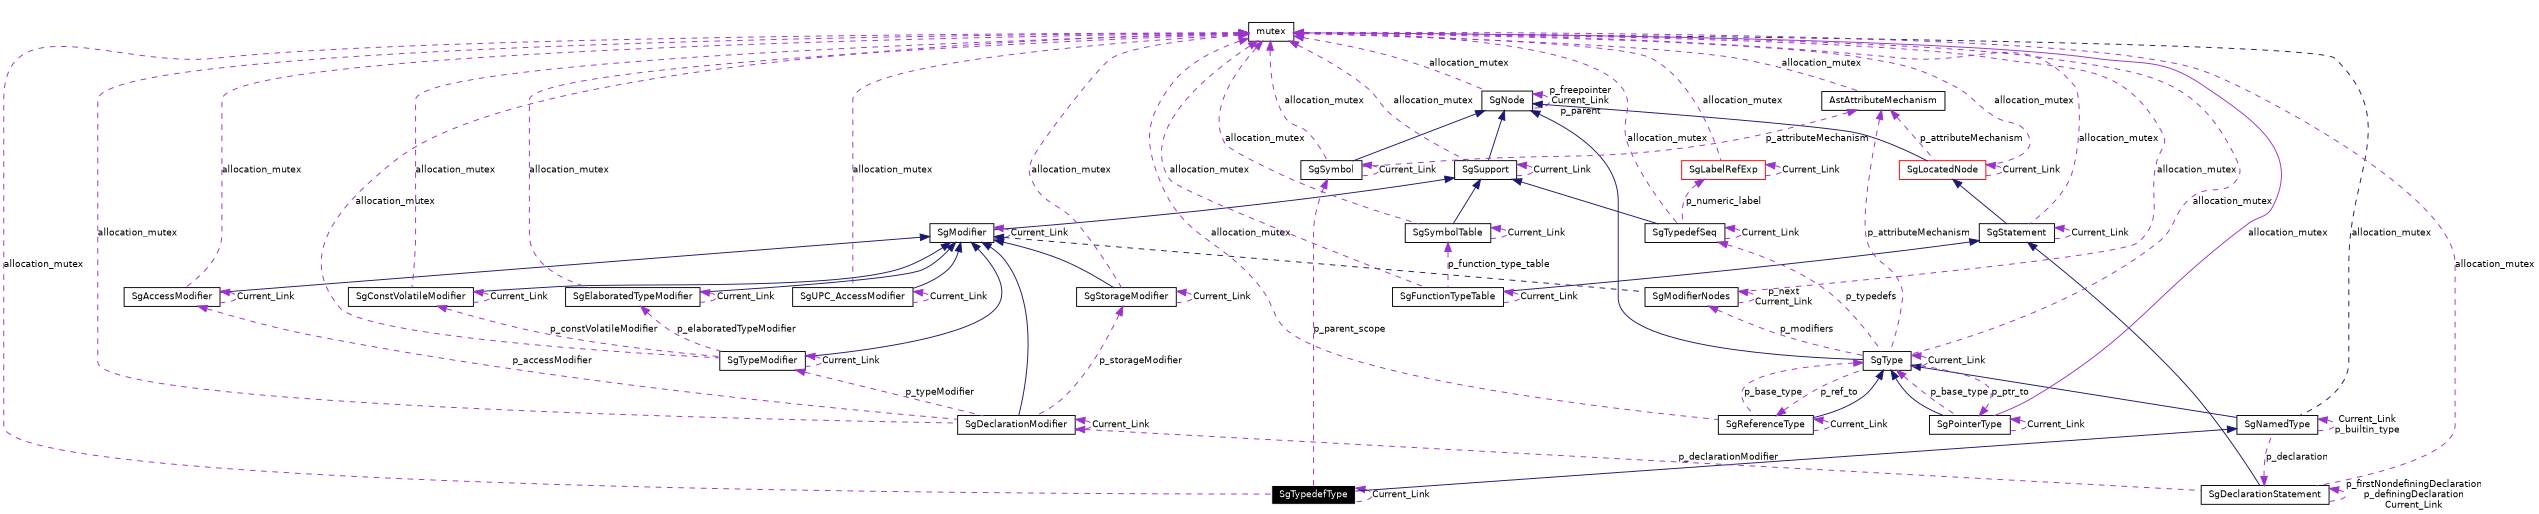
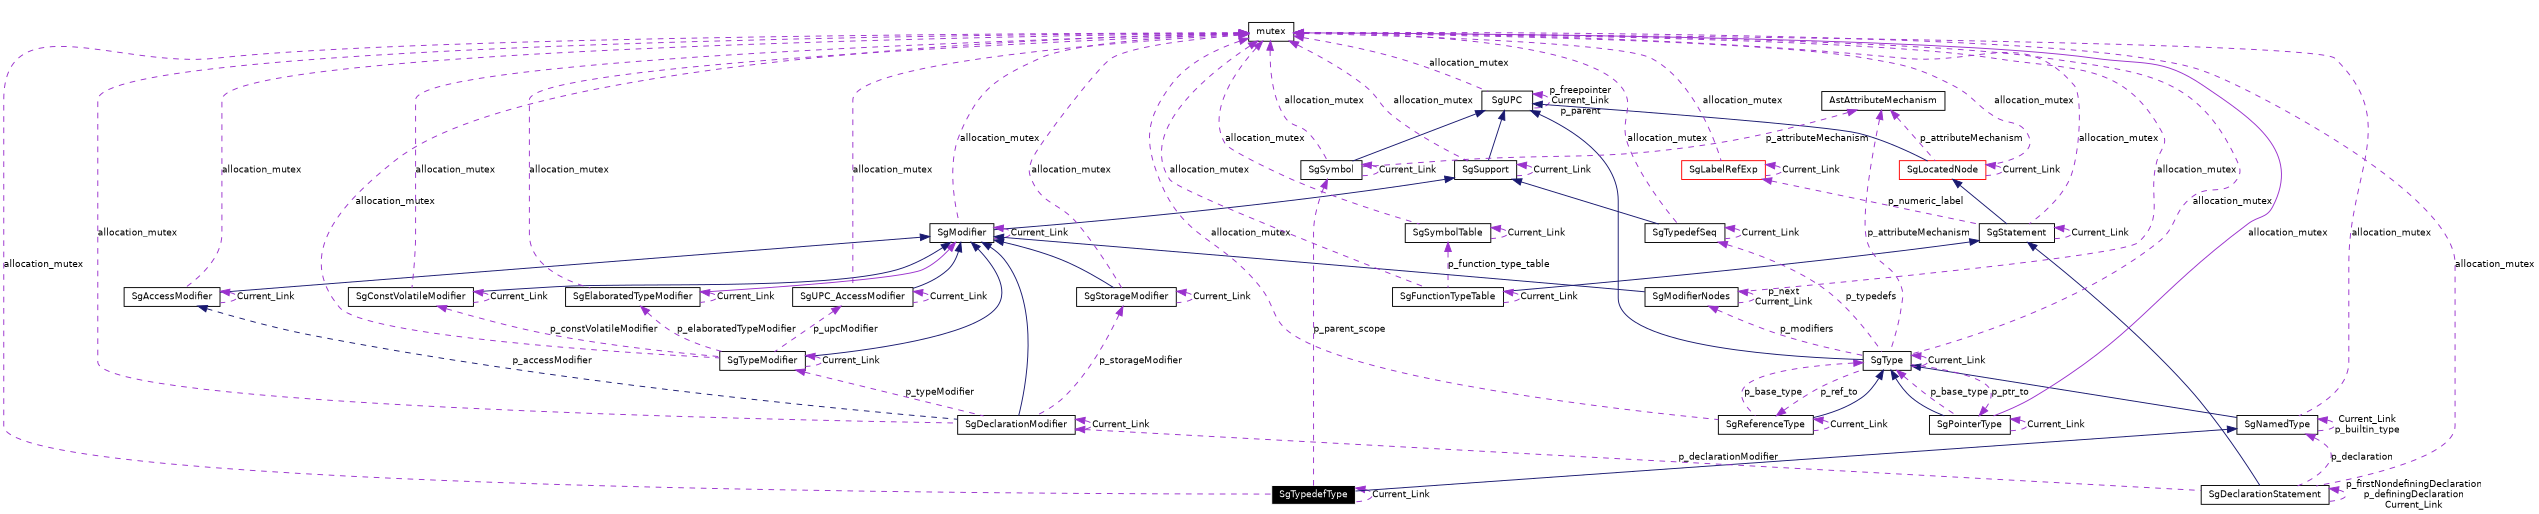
edge "SgNamedType" -> "mutex": color midnightblue -> darkorchid3
edge "AstAttributeMechanism" -> "mutex": now "SgModifier" -> "mutex"
node "SgNode": label "SgNode" -> "SgUPC"
edge "SgTypedefSeq" -> "SgLabelRefExp": now "SgStatement" -> "SgLabelRefExp"
edge "SgSymbolTable" -> "SgSupport": removed
edge "SgModifierNodes" -> "SgModifier": style dashed -> solid
edge "SgElaboratedTypeModifier" -> "SgModifier": color midnightblue -> darkorchid3
edge "SgTypeModifier" -> "SgUPC_AccessModifier": added, label "p_upcModifier"
edge "SgDeclarationModifier" -> "SgAccessModifier": color darkorchid3 -> midnightblue
edge "SgNamedType" -> "SgDeclarationStatement": reversed
